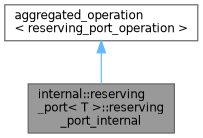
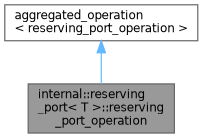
node "internal::reserving _port< T >::reserving _port_internal": label "internal::reserving _port< T >::reserving _port_internal" -> "internal::reserving _port< T >::reserving _port_operation"
